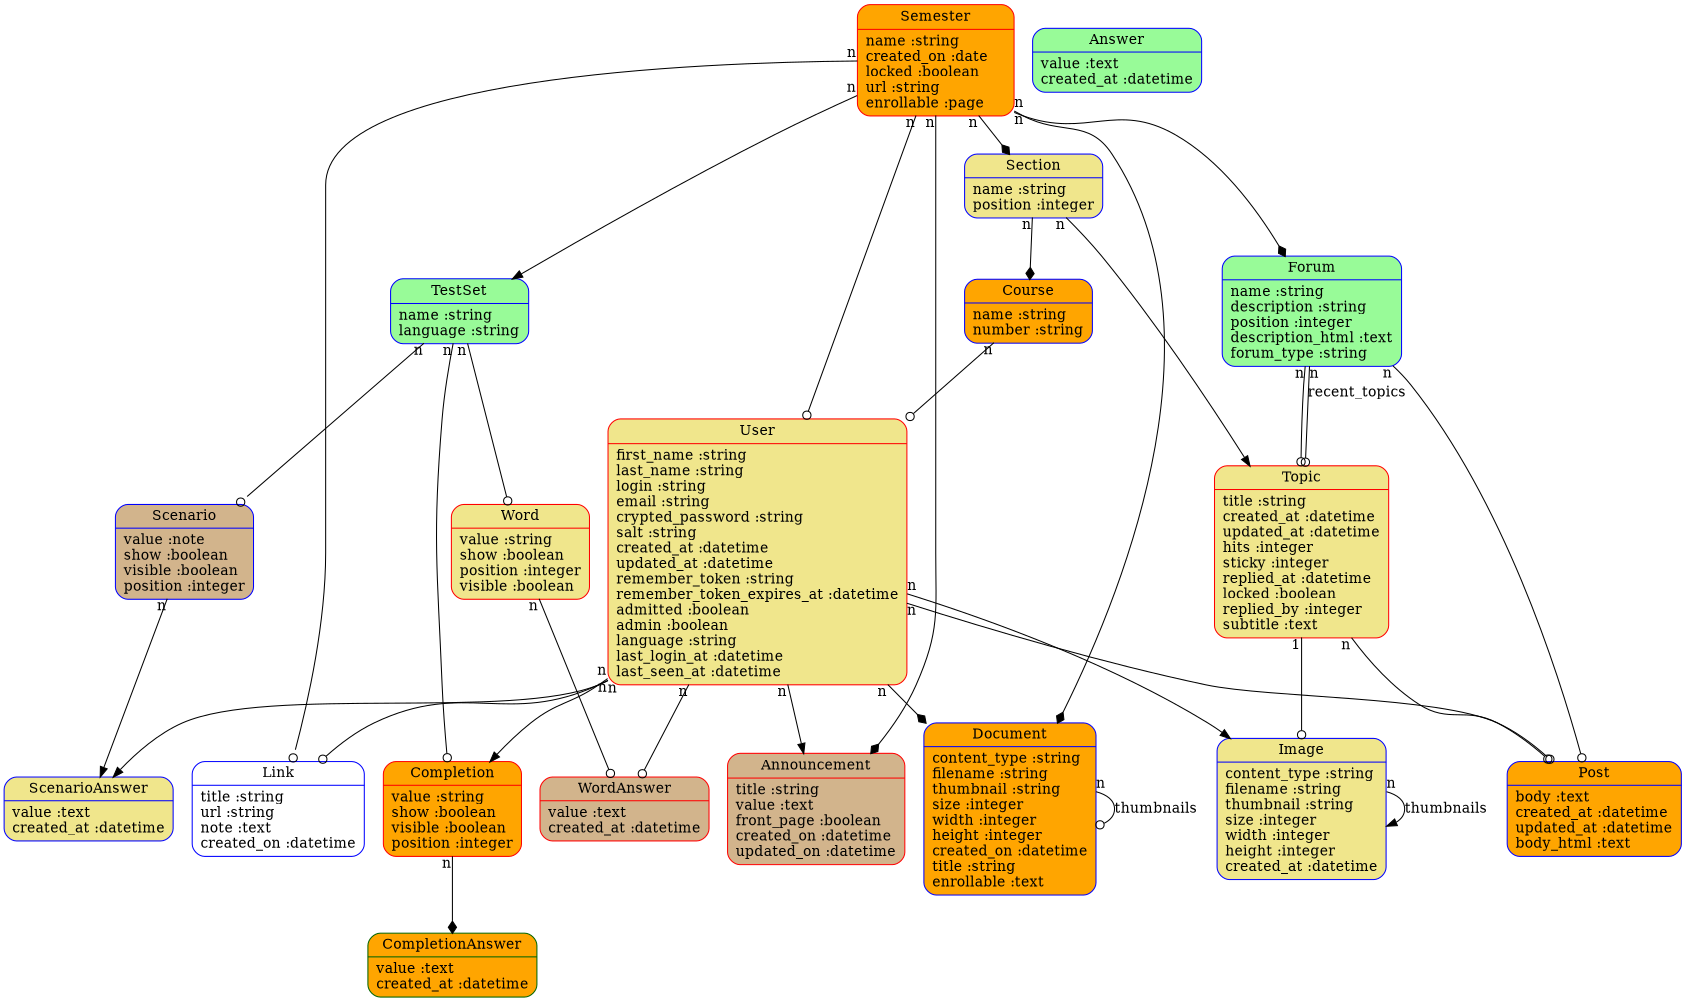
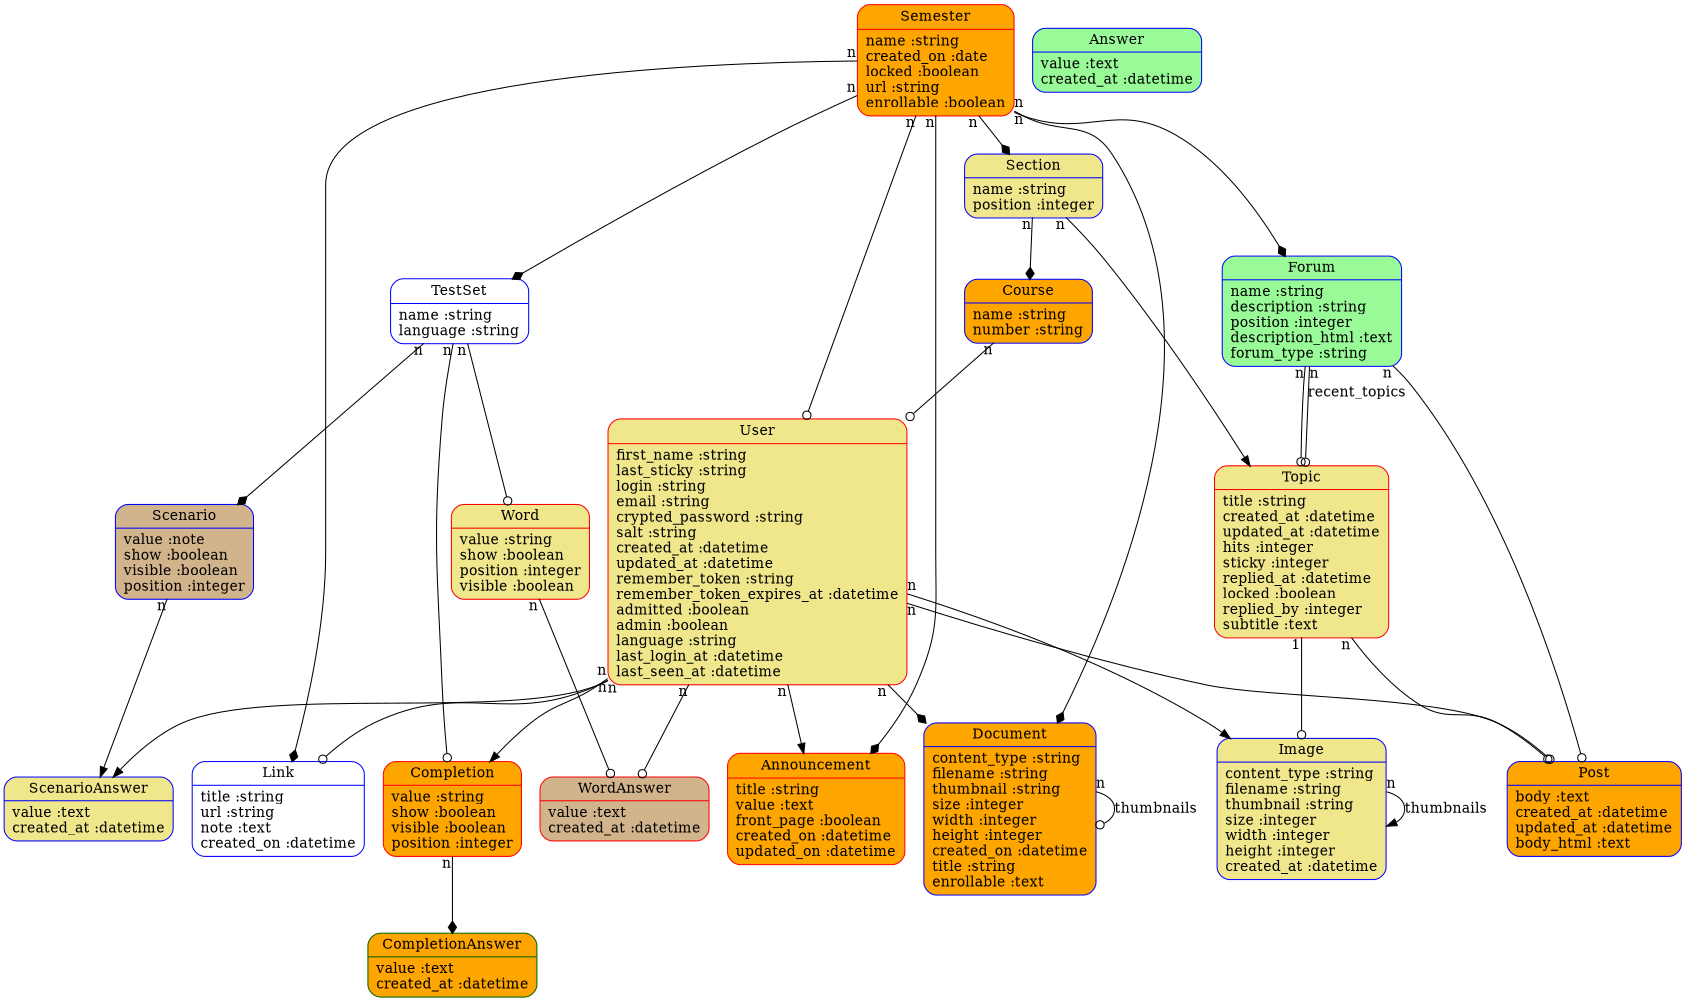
node "Semester": text "enrollable :page" -> "enrollable :boolean"
edge "Semester" -> "TestSet": arrowhead normal -> diamond
edge "Semester" -> "Link": arrowhead odot -> diamond
node "TestSet": fillcolor palegreen -> white
edge "TestSet" -> "Scenario": arrowhead odot -> diamond
node "User": text "last_name :string" -> "last_sticky :string"
node "Announcement": fillcolor tan -> orange
